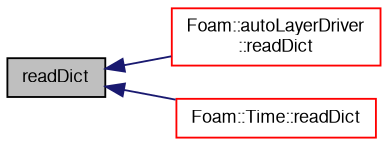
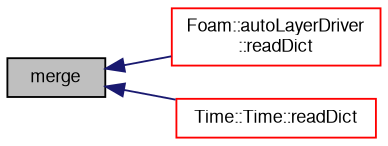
node "readDict": label "readDict" -> "merge"
node "Foam::Time::readDict": label "Foam::Time::readDict" -> "Time::Time::readDict"
